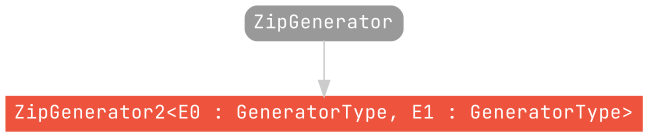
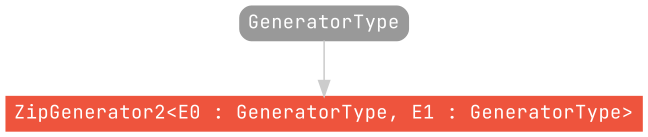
node "ZipGenerator": label "ZipGenerator" -> "GeneratorType"
